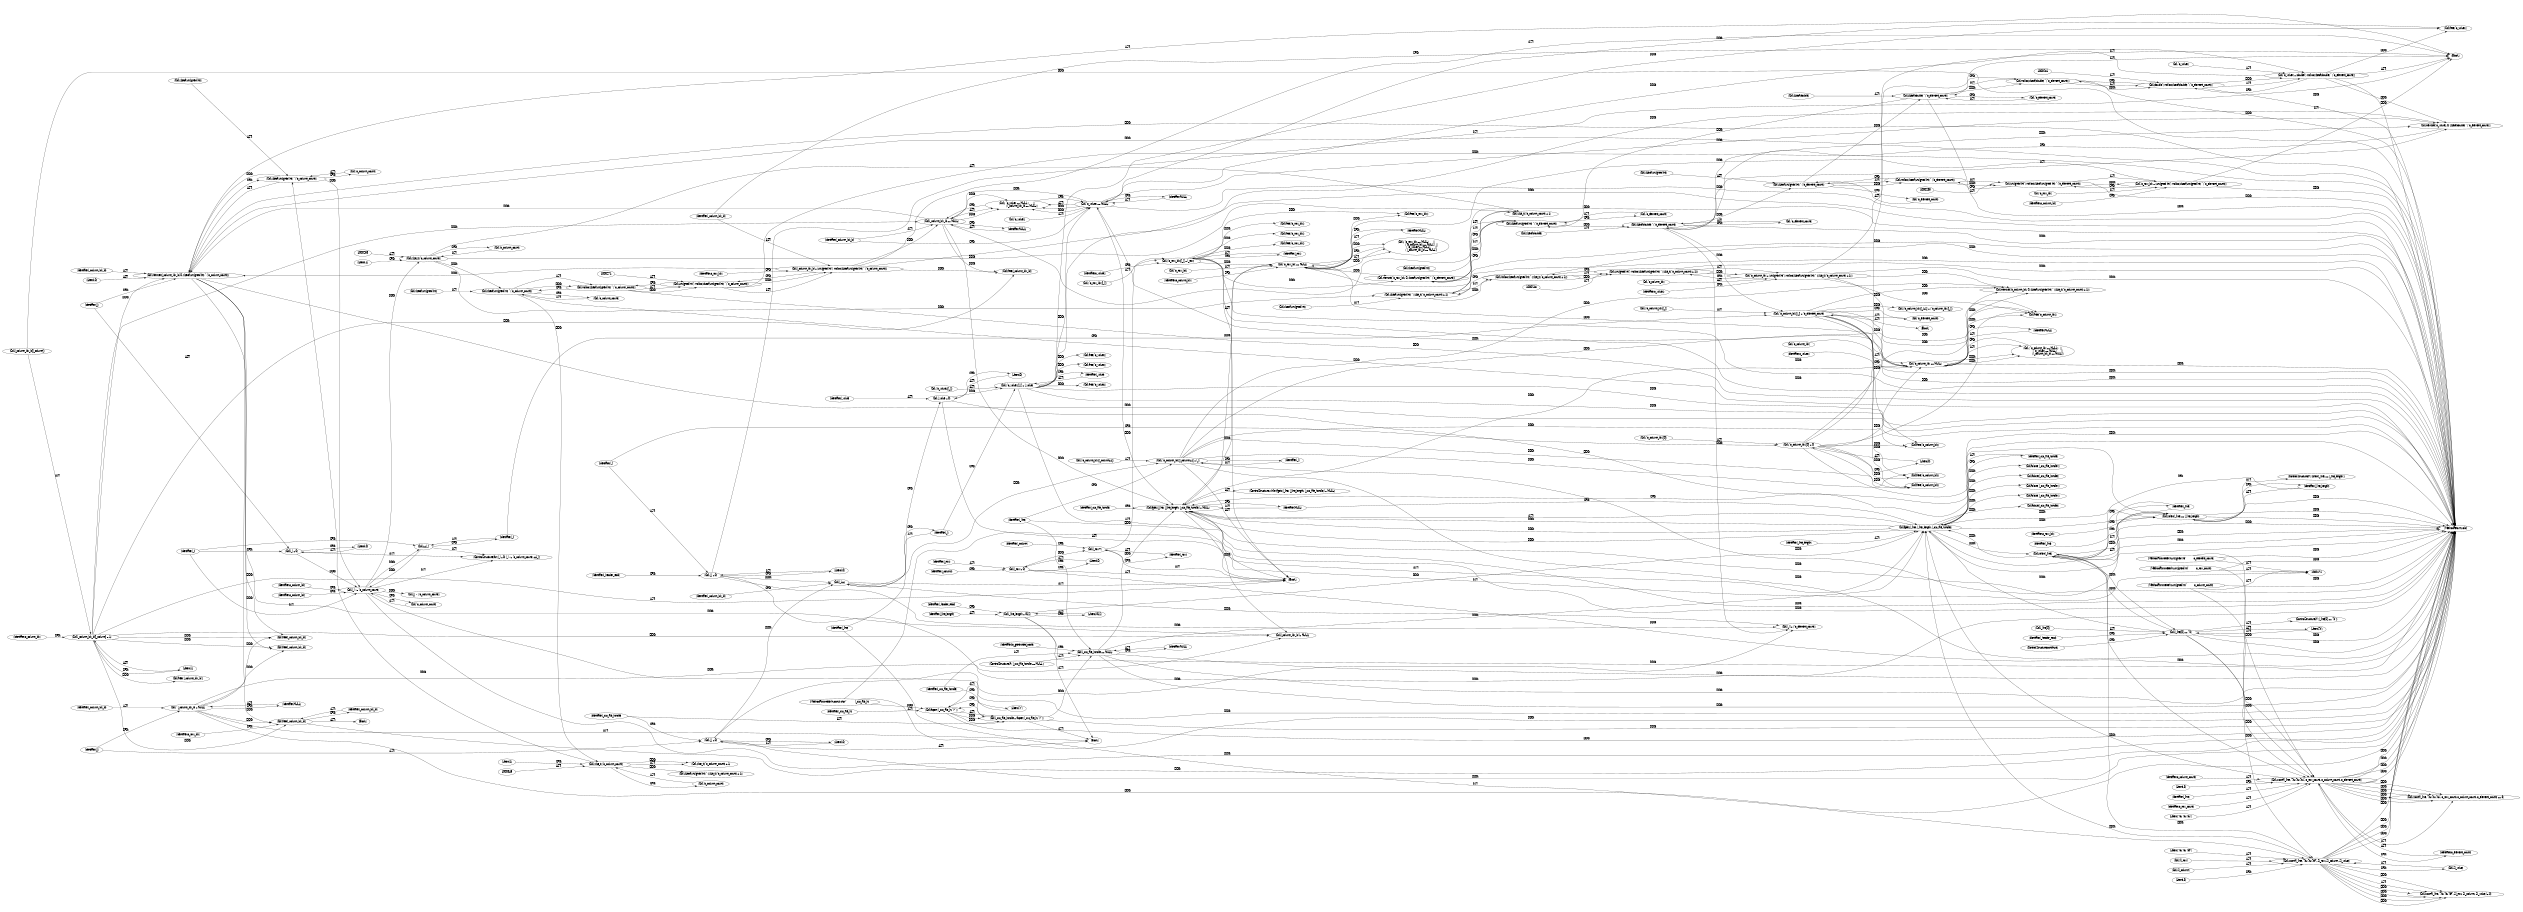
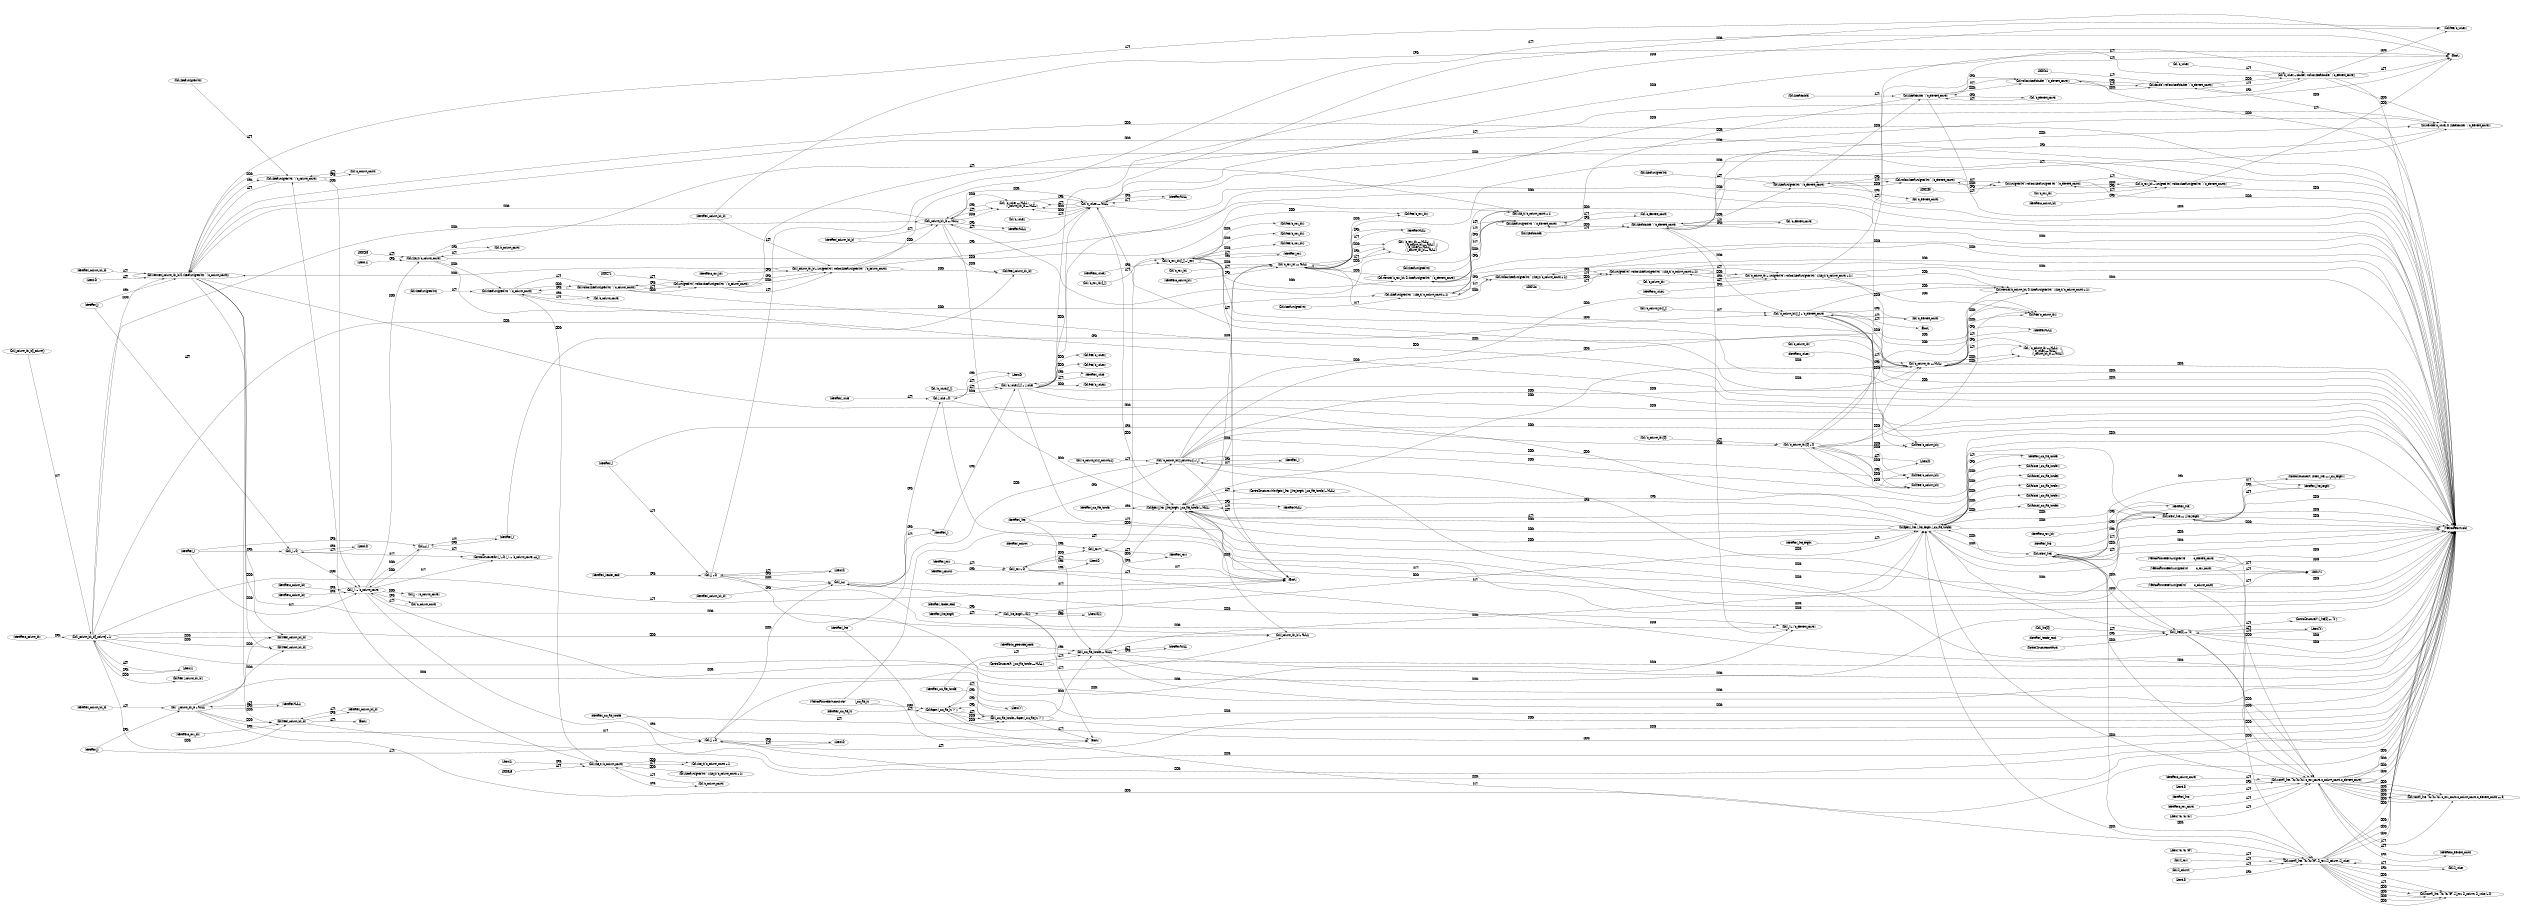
edge "(Call,l_column_idx_id[l_column])" -> "(MethodReturn,void)": now "(Call,l_column_idx_id[l_column] = 1)" -> "(MethodReturn,void)"
node "(Call,(*o_column_idx)[l_i+1] = (*o_column_idx)[l_i])": removed
edge "(Call,(*o_column_idx)[l_column+1] = l_i)" -> "(Call,*o_column_idx == NULL)": added, label "DDG:"
node "(ControlStructure,if ( strlen(l_line) == l_line_length ))": label "(ControlStructure,if ( strlen(l_line) == l_line_length ))" -> "(ControlStructure,if ( strlen(l_line) == l_csc_length ))"
edge "(ControlStructure,continue;)" -> "(Call,l_line[0] == '%')": label "CFG: " -> "DDG: "
